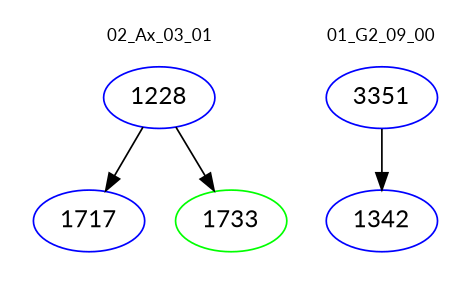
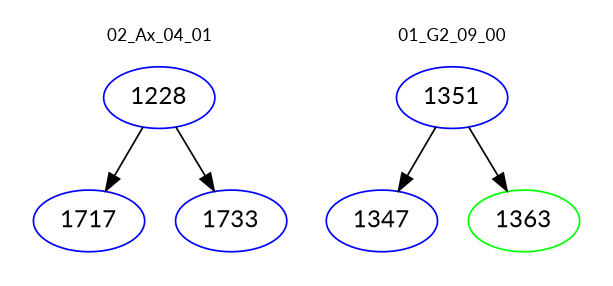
cluster "02_Ax_03_01": label "02_Ax_03_01" -> "02_Ax_04_01"
node "3351": label "3351" -> "1351"
node "1733": color green -> blue
node "1342": label "1342" -> "1347"
node "1363": added
